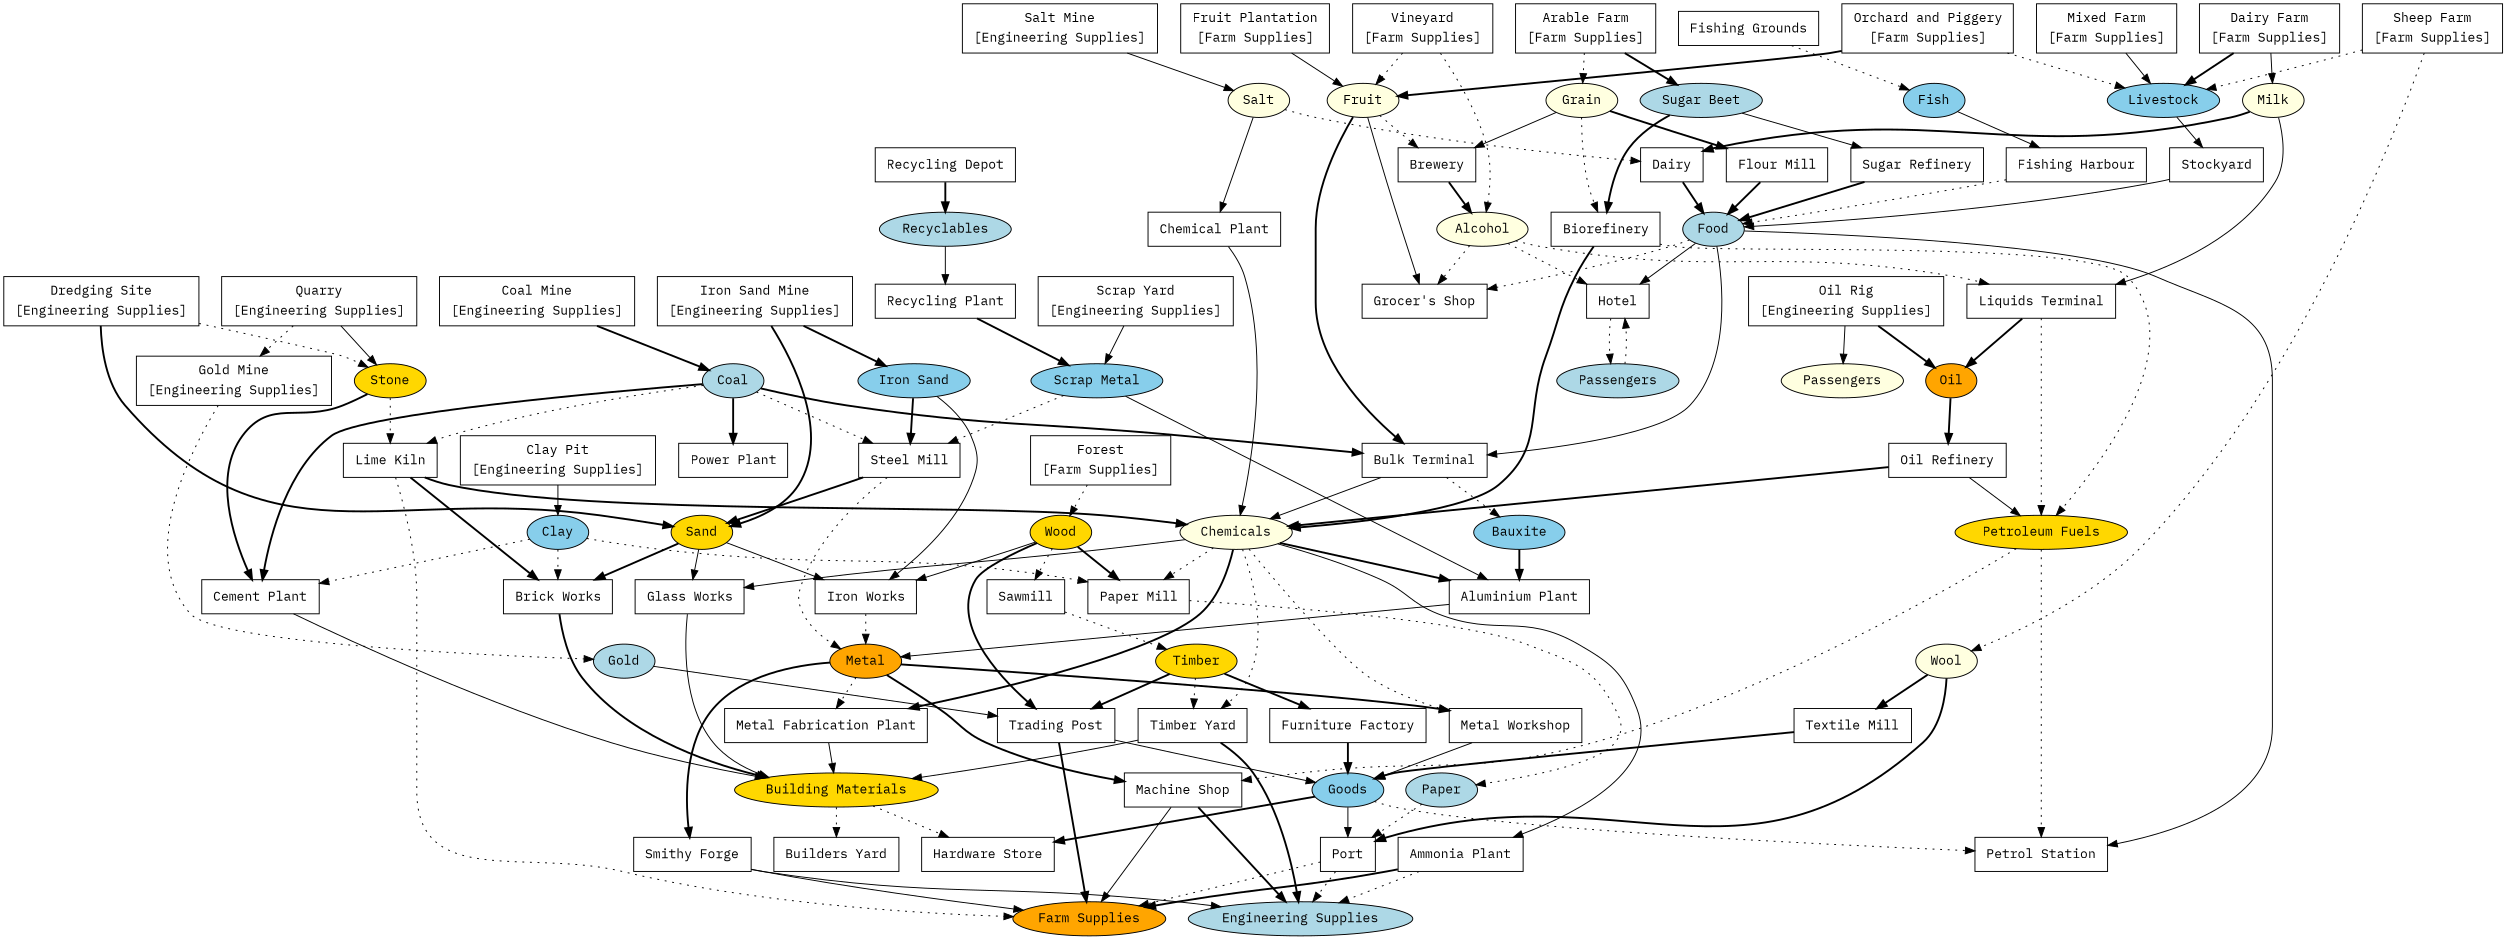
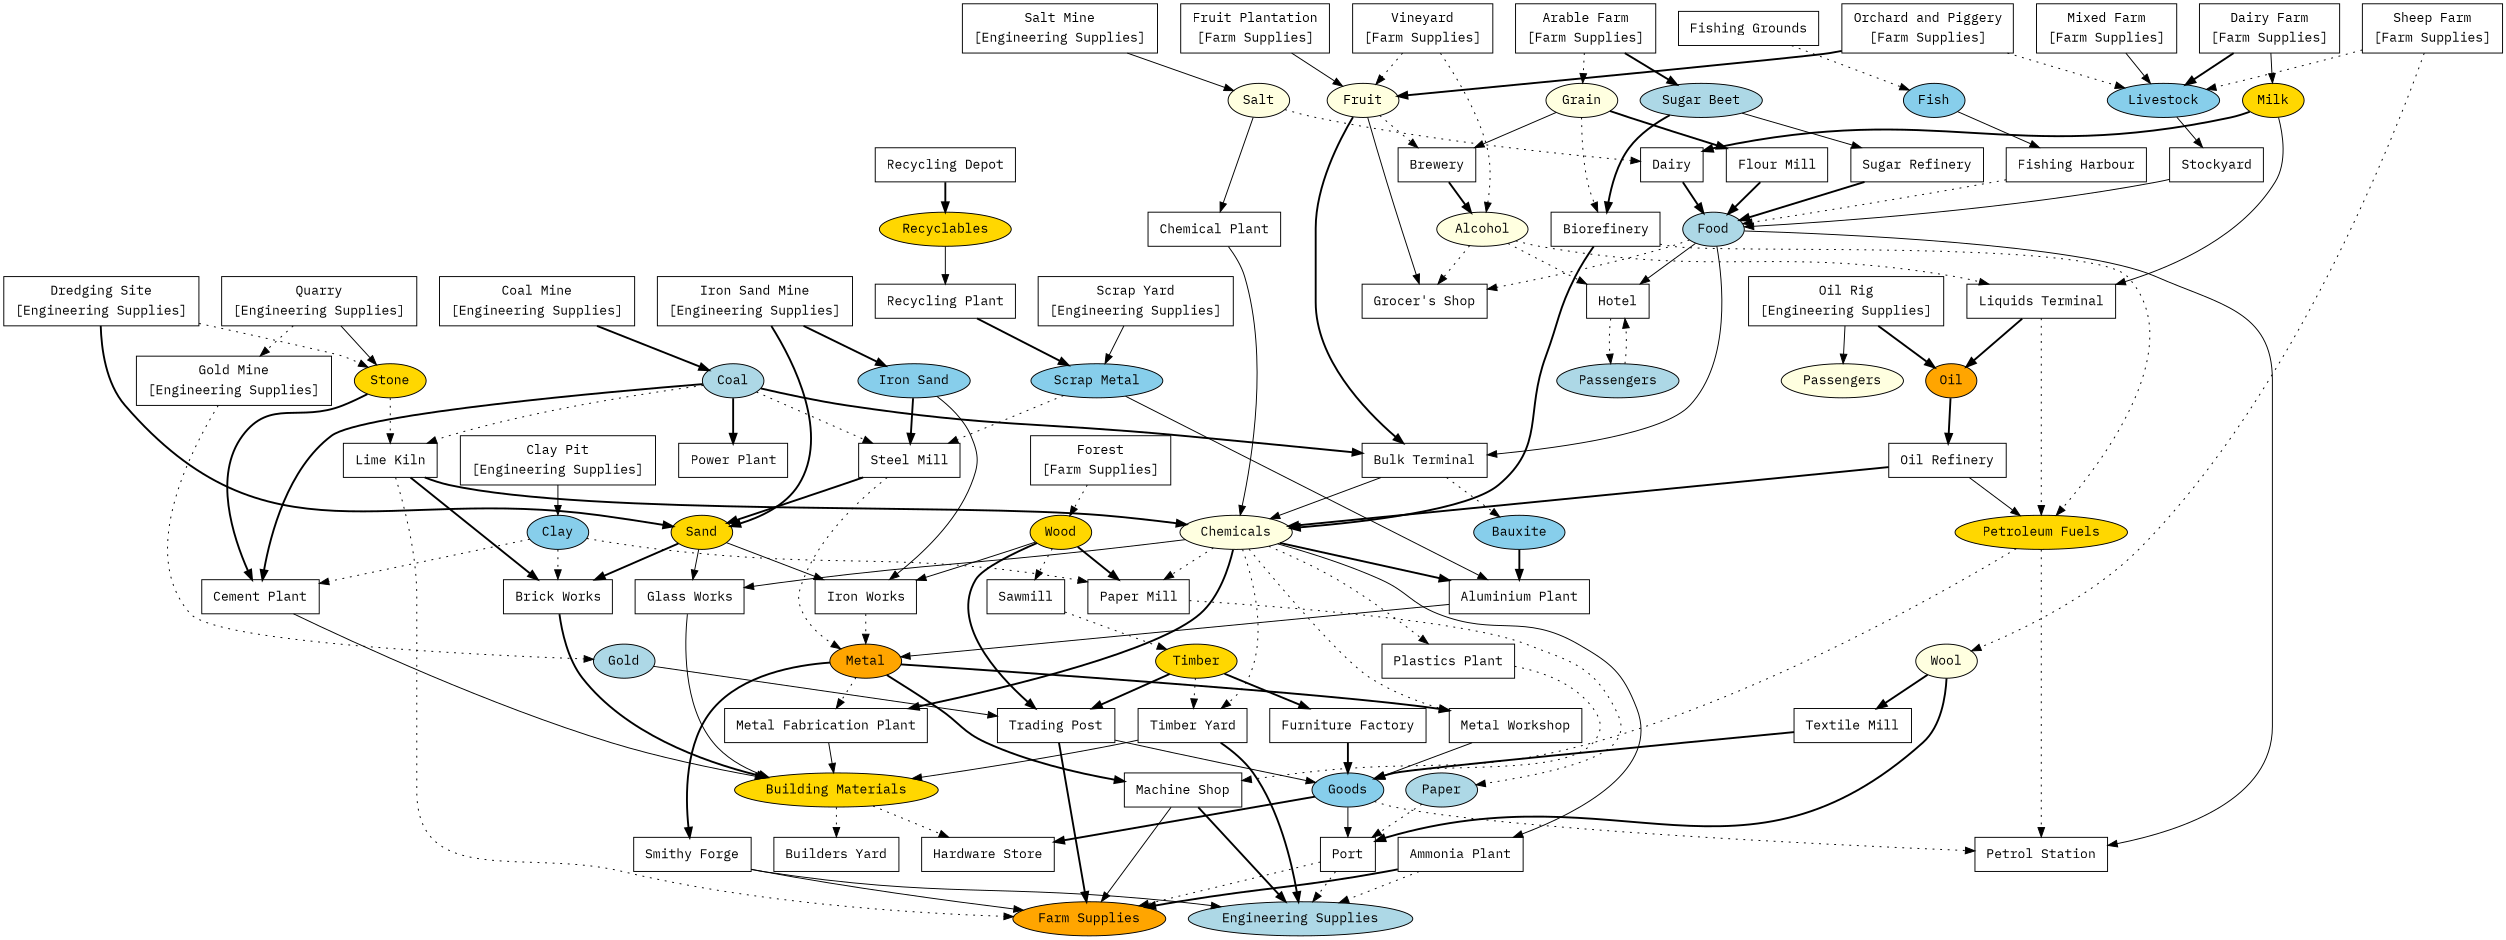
node "Milk": fillcolor lightyellow -> gold
node "Recyclables": fillcolor lightblue -> gold
node "Plastics Plant": added
